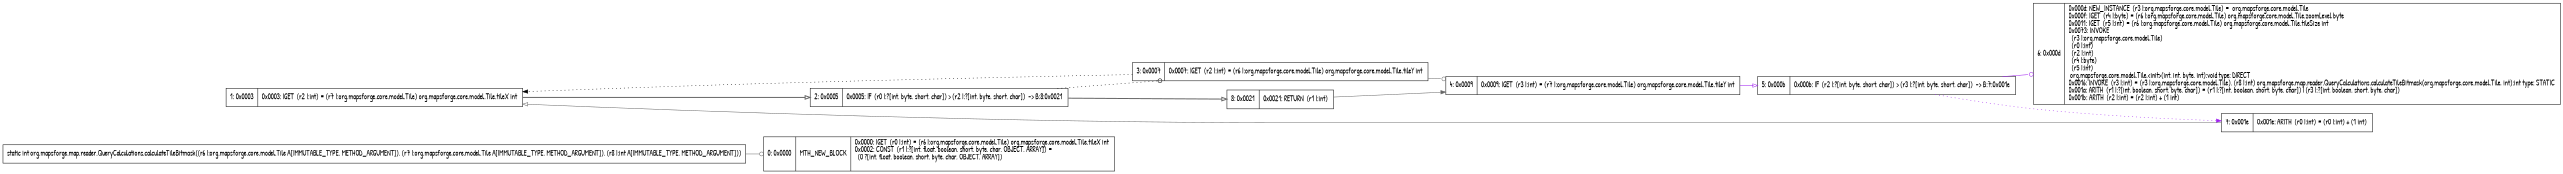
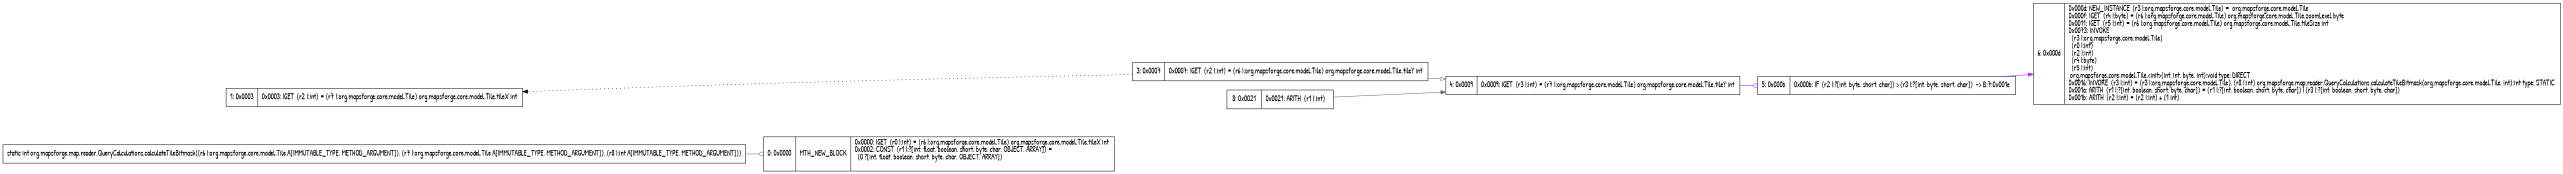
edge "5: 0x000b" -> "6: 0x000d": arrowhead odot -> normal
edge "3: 0x0007" -> "4: 0x0009": arrowhead odot -> onormal
edge "4: 0x0009" -> "5: 0x000b": arrowhead onormal -> odot
node "2: 0x0005": removed
node "8: 0x0021": text "0x0021: RETURN  (r1 I:int)" -> "0x0021: ARITH  (r1 I:int)"
node "7: 0x001e": removed
